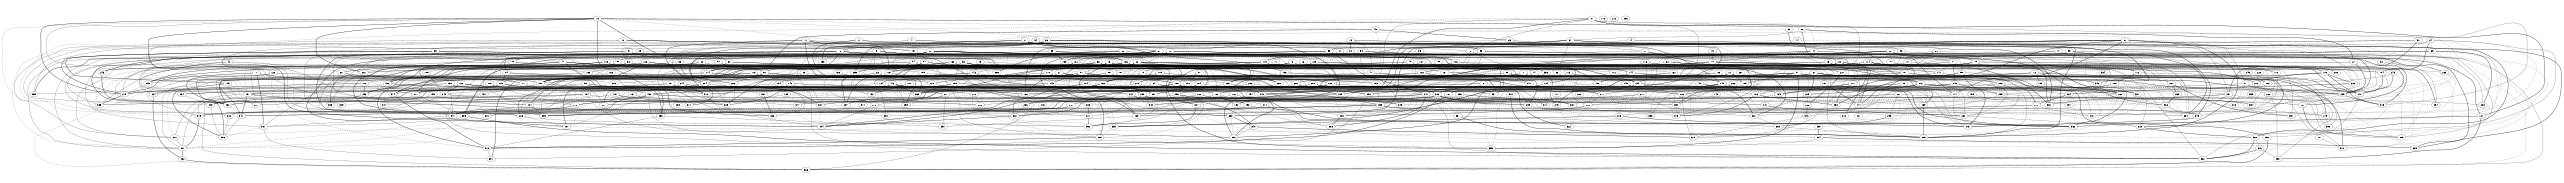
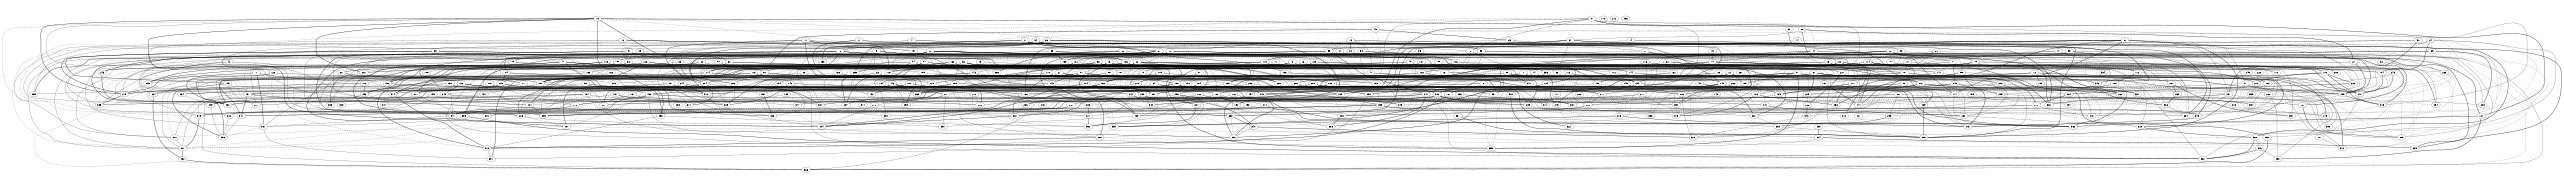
edge "101" -- "286": style dashed -> bold
